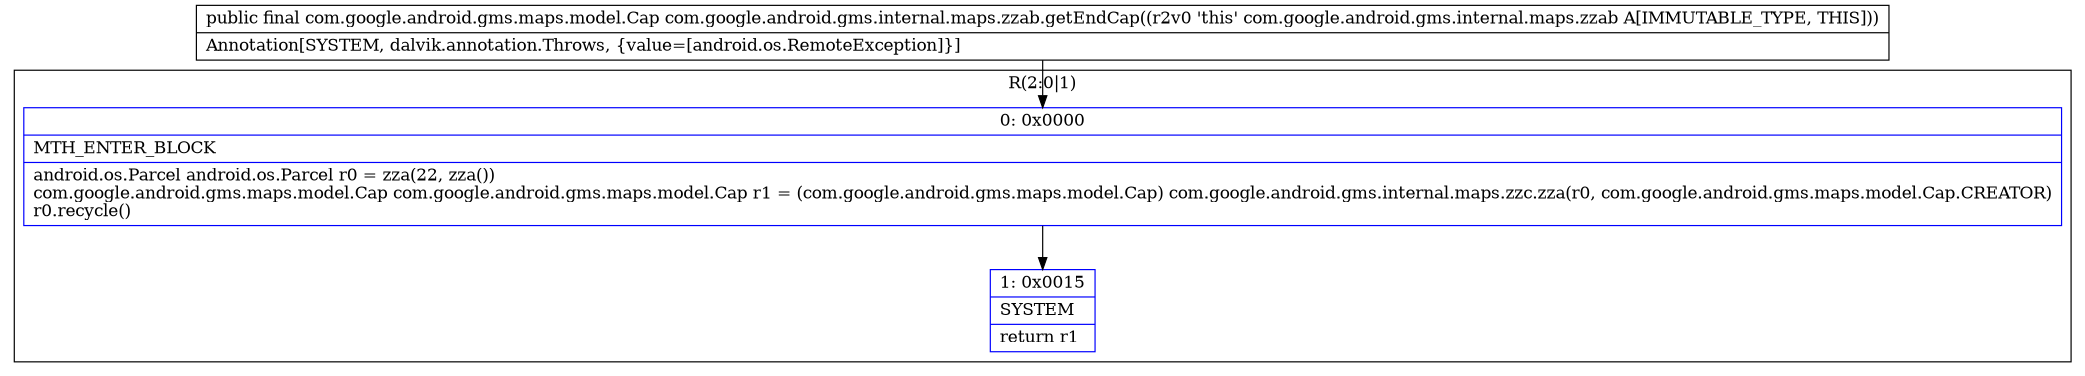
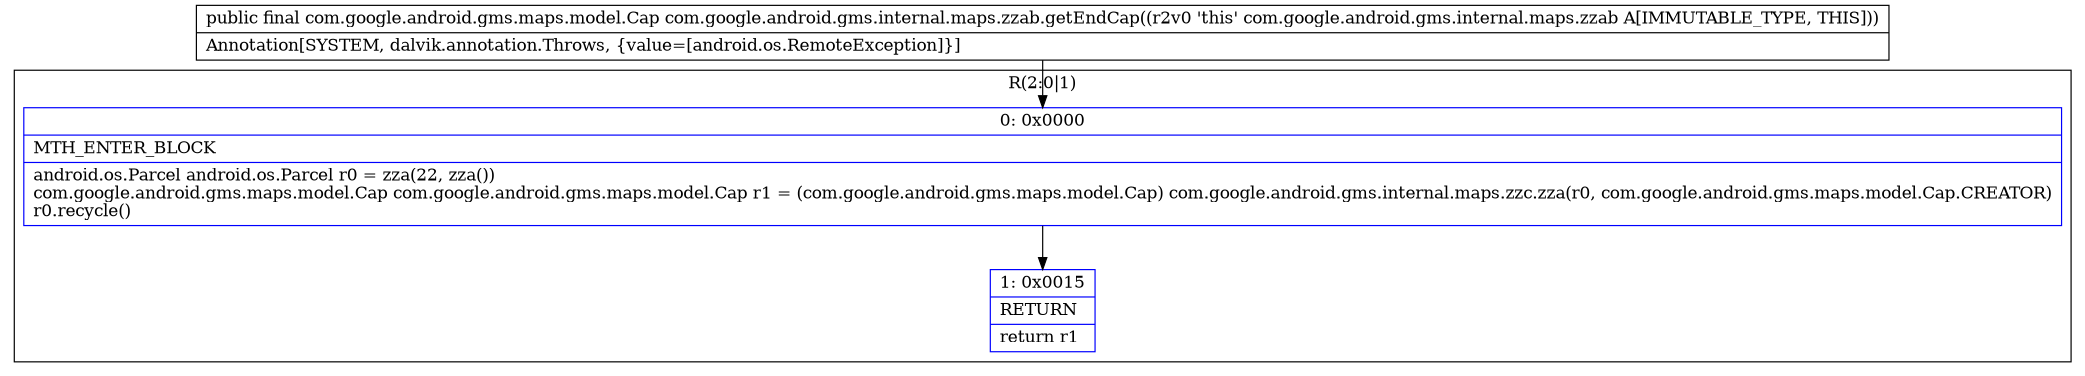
node "1: 0x0015": text "SYSTEM" -> "RETURN"
